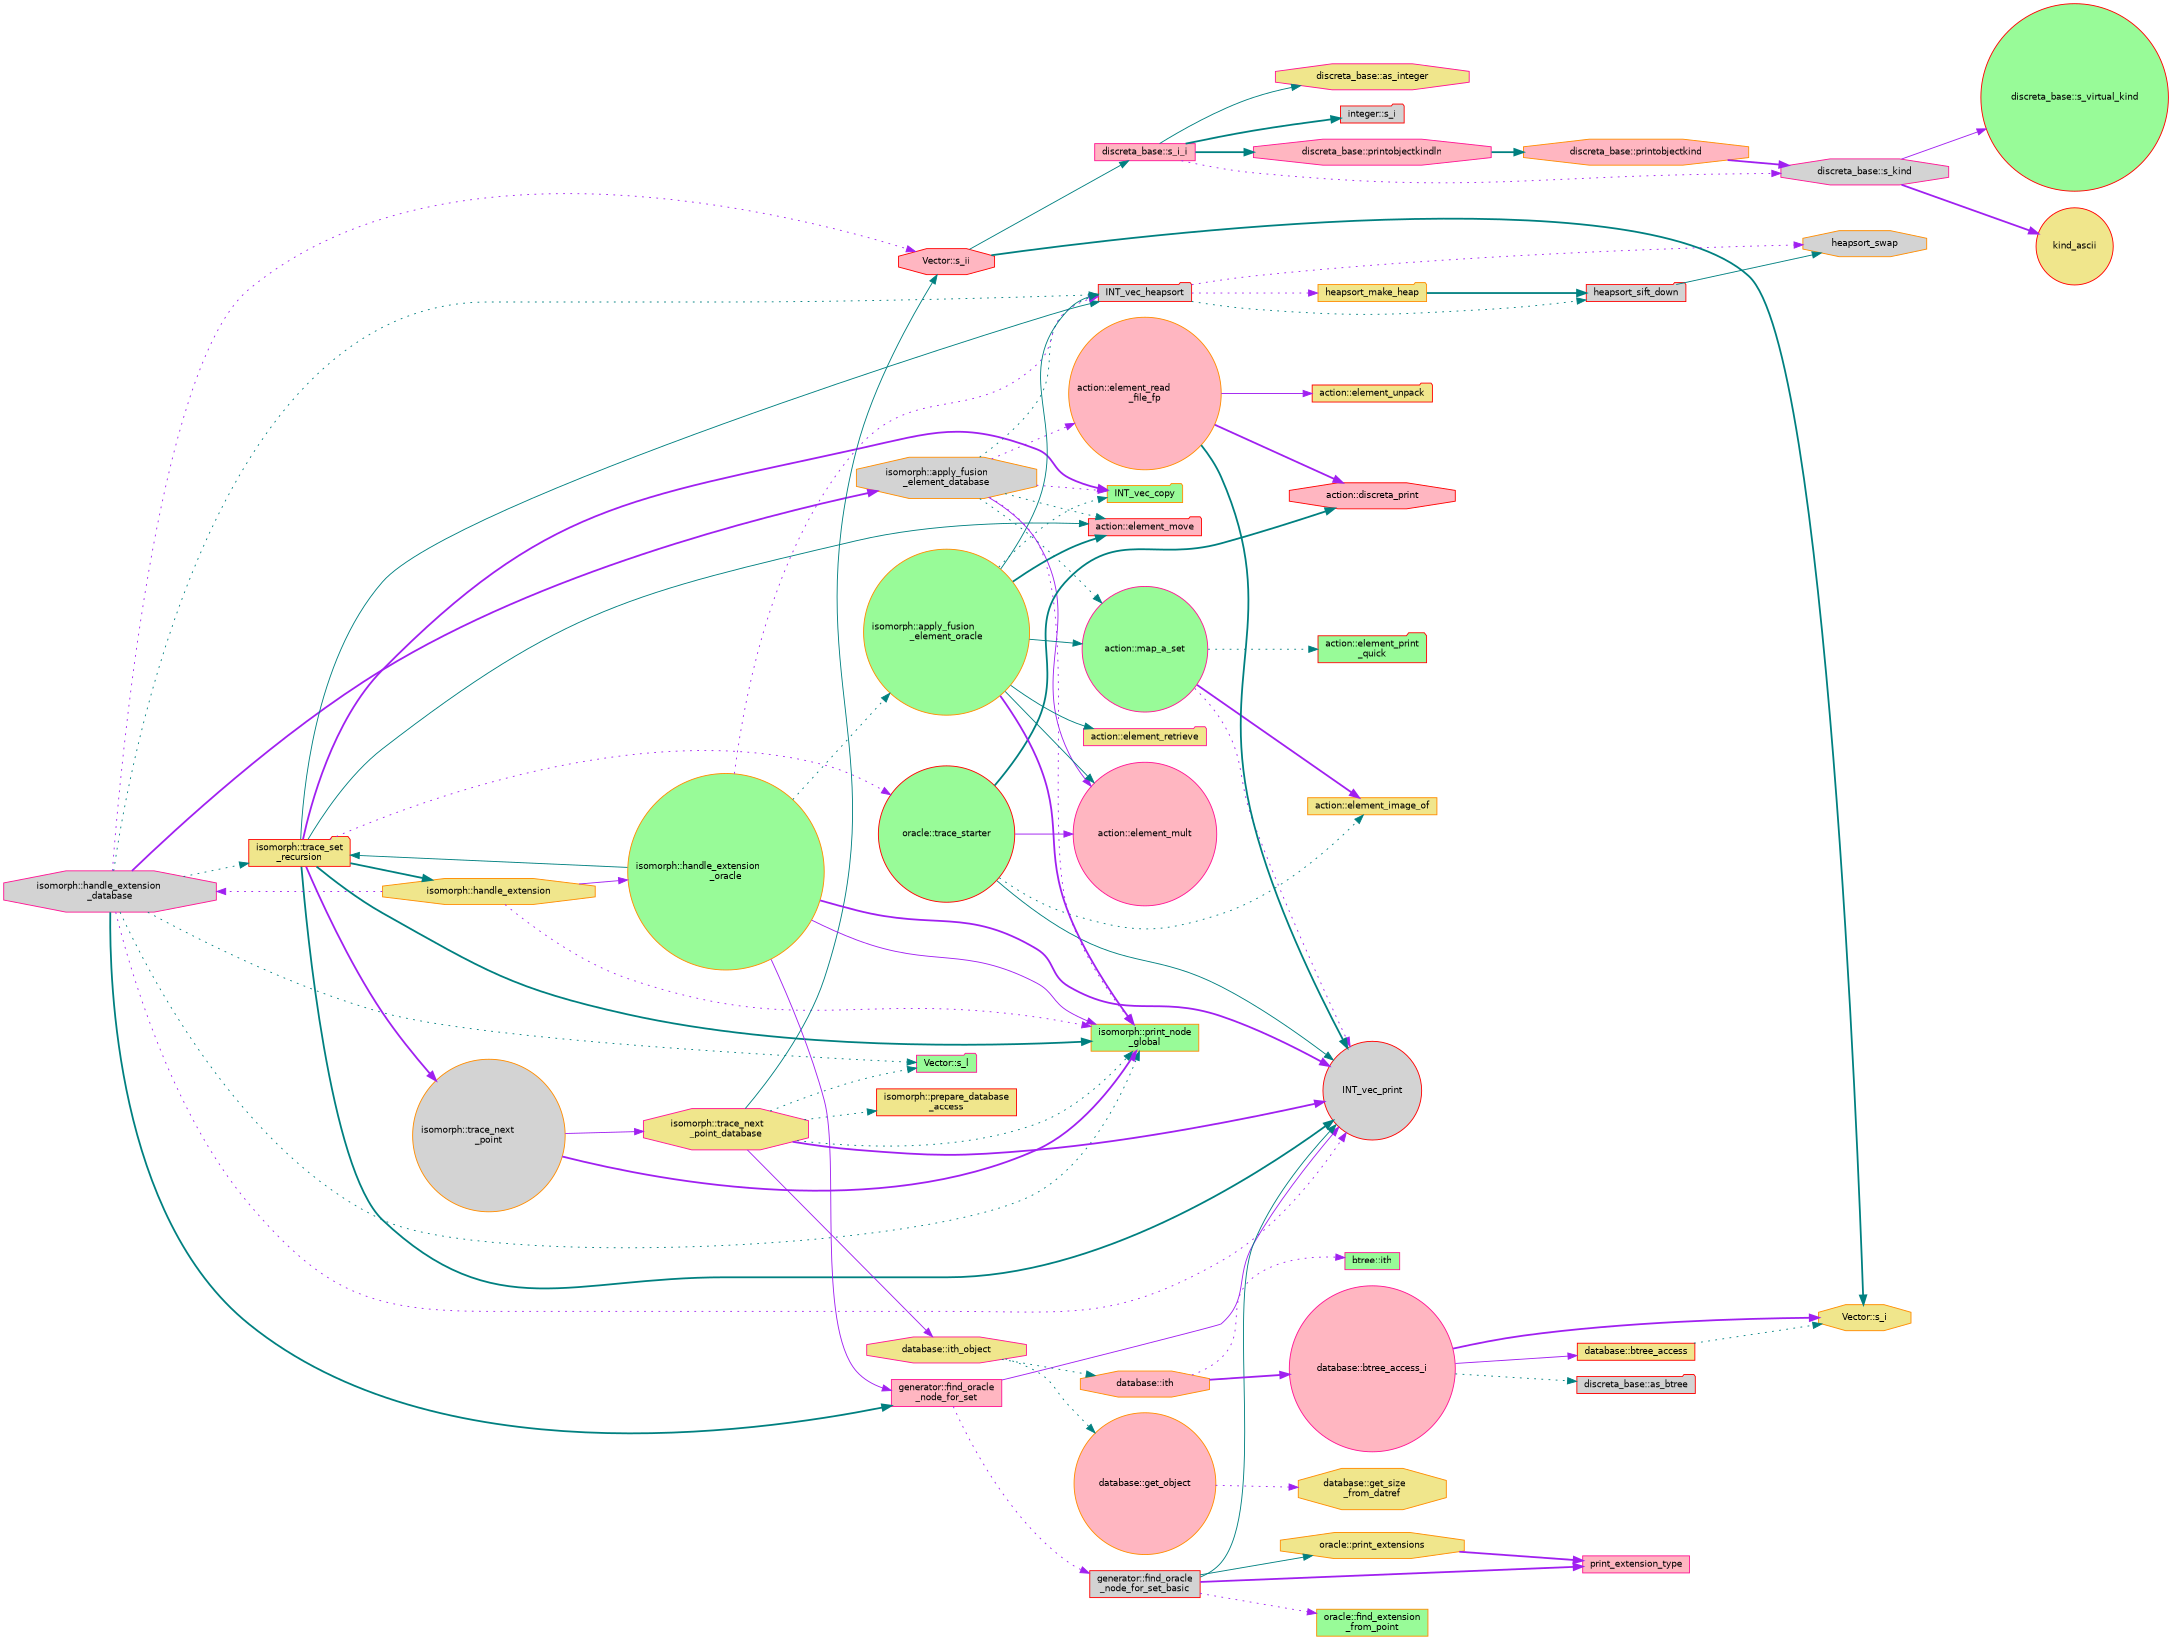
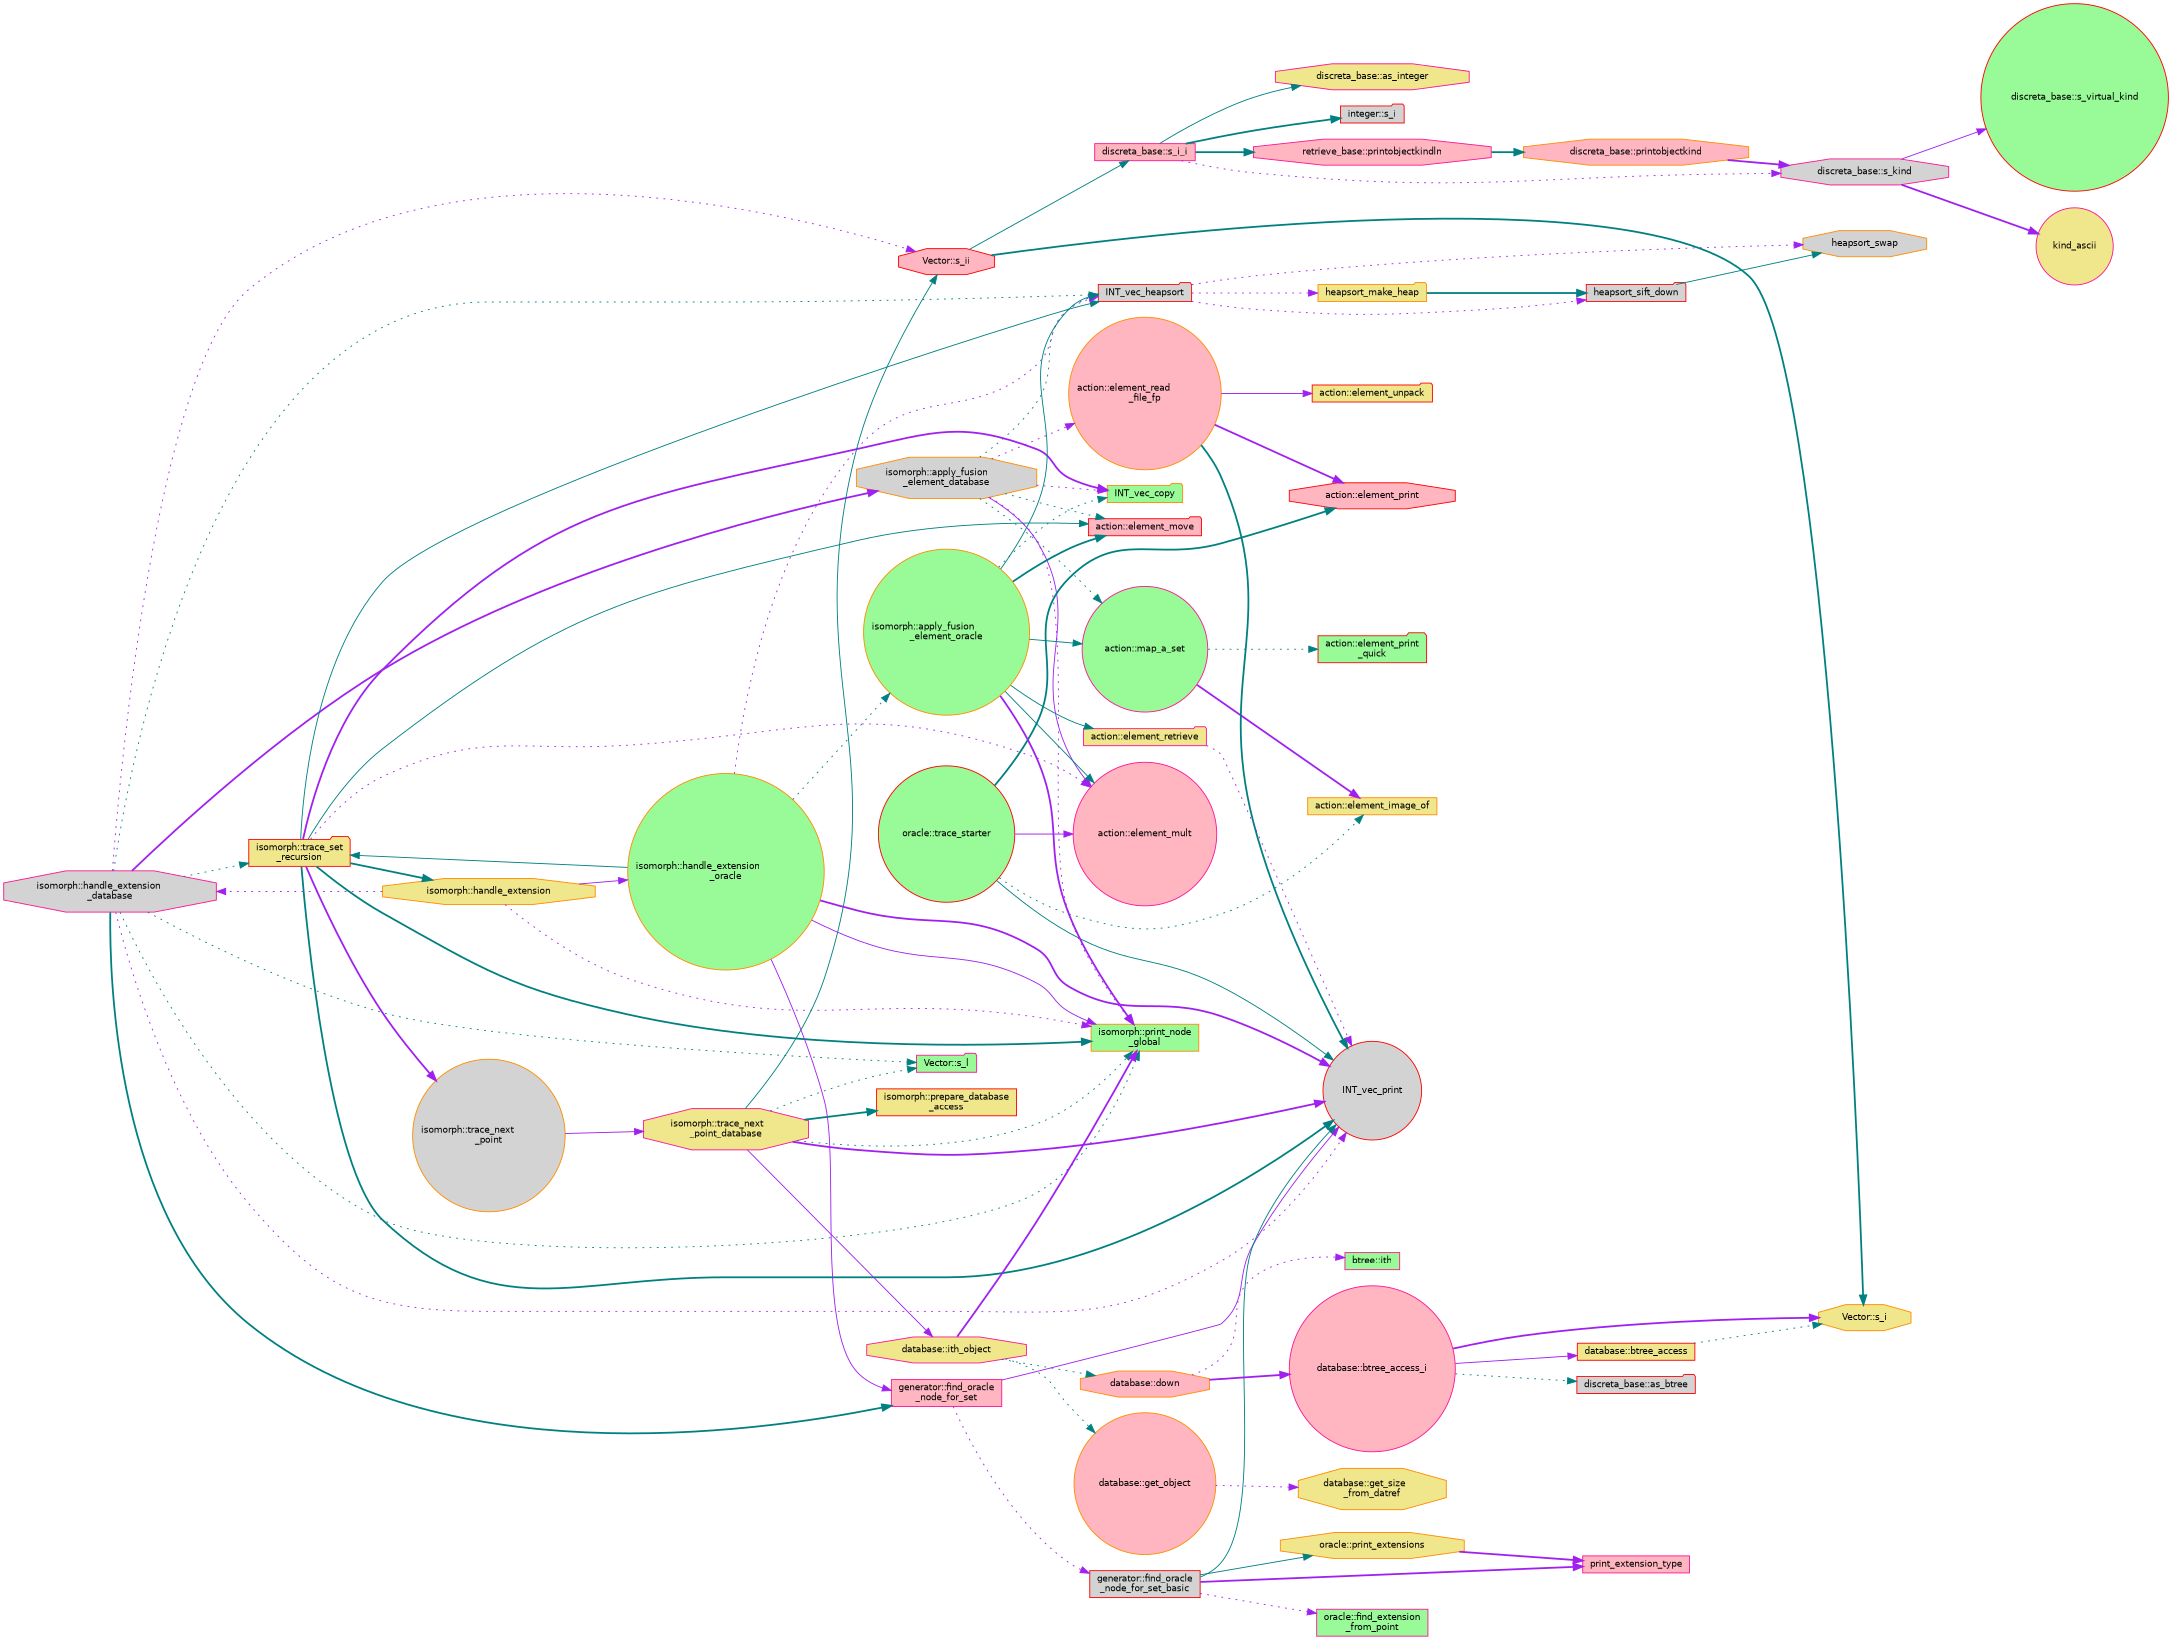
node "discreta_base::printobjectkindln": label "discreta_base::printobjectkindln" -> "retrieve_base::printobjectkindln"
node "kind_ascii": color red -> deeppink
edge "INT_vec_heapsort" -> "heapsort_sift_down": color teal -> purple
node "action::discreta_print": label "action::discreta_print" -> "action::element_print"
edge "isomorph::trace_set _recursion" -> "oracle::trace_starter": now "isomorph::trace_set _recursion" -> "action::element_mult"
edge "action::map_a_set" -> "INT_vec_print": now "action::element_retrieve" -> "INT_vec_print"
edge "isomorph::trace_next _point_database" -> "isomorph::prepare_database _access": style dotted -> bold
edge "isomorph::trace_next _point" -> "isomorph::print_node _global": now "database::ith_object" -> "isomorph::print_node _global"
node "database::ith": label "database::ith" -> "database::down"
node "oracle::find_extension _from_point": color darkorange -> deeppink
